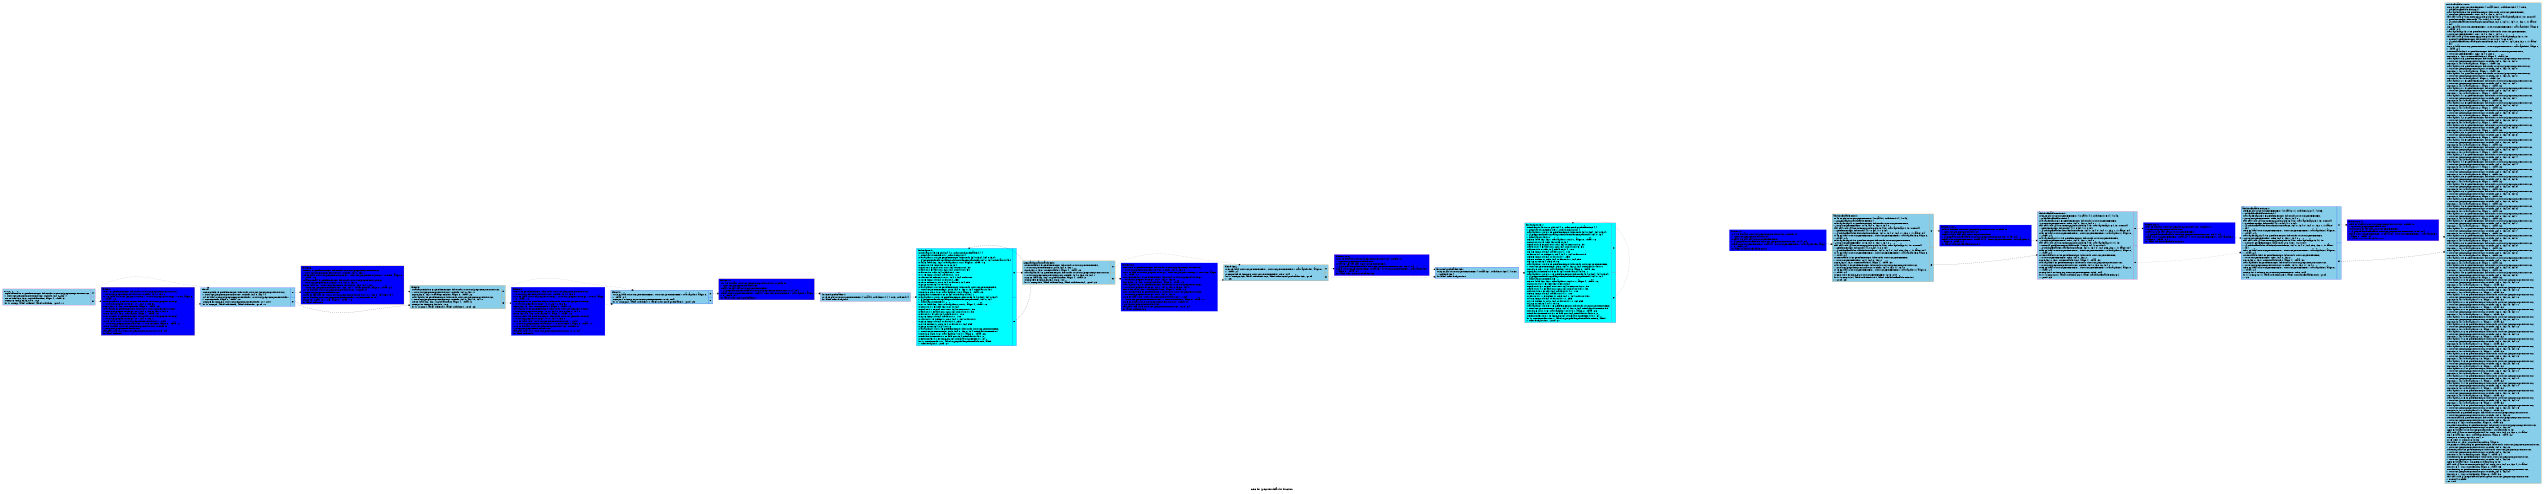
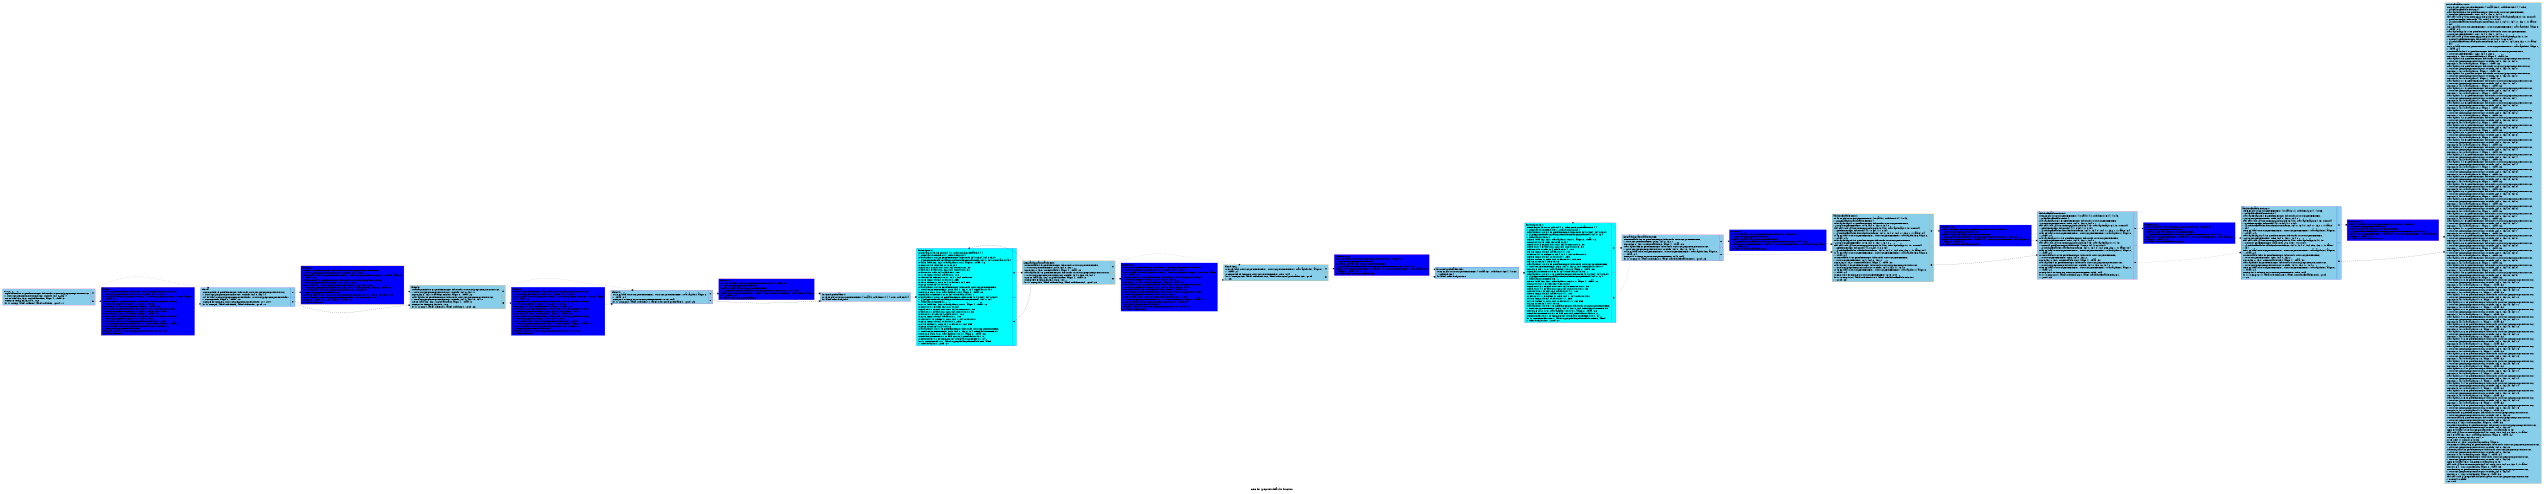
node "jpeg_add_quant_table.exit83:": added
node "if.end.i:": color blue -> deeppink
edge "if.end.i:" -> "for.cond.preheader.i:": added
